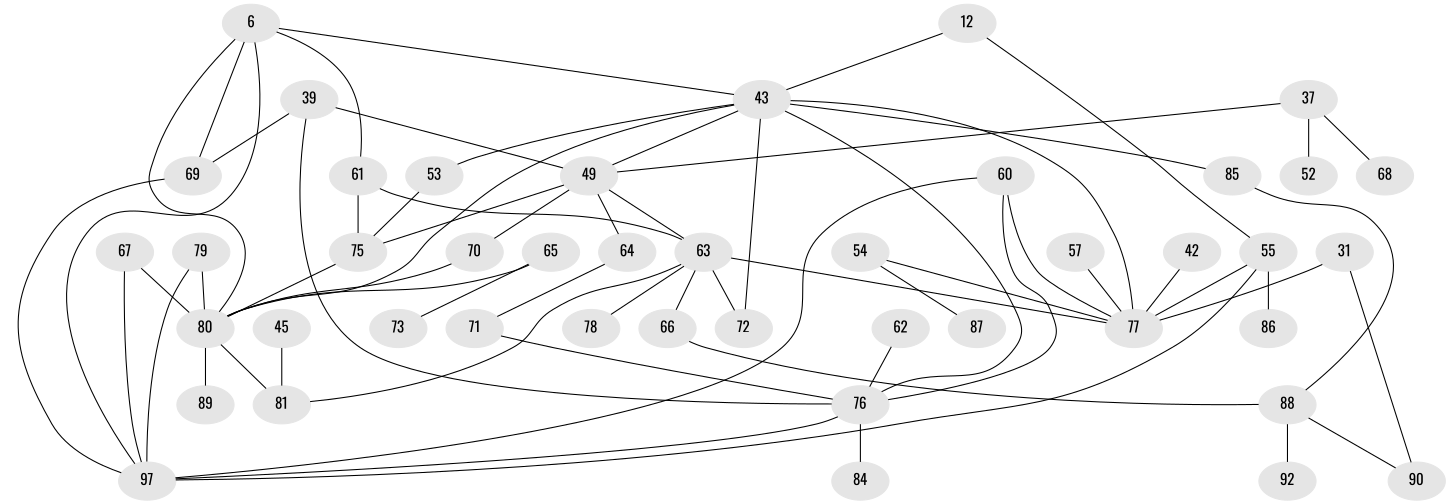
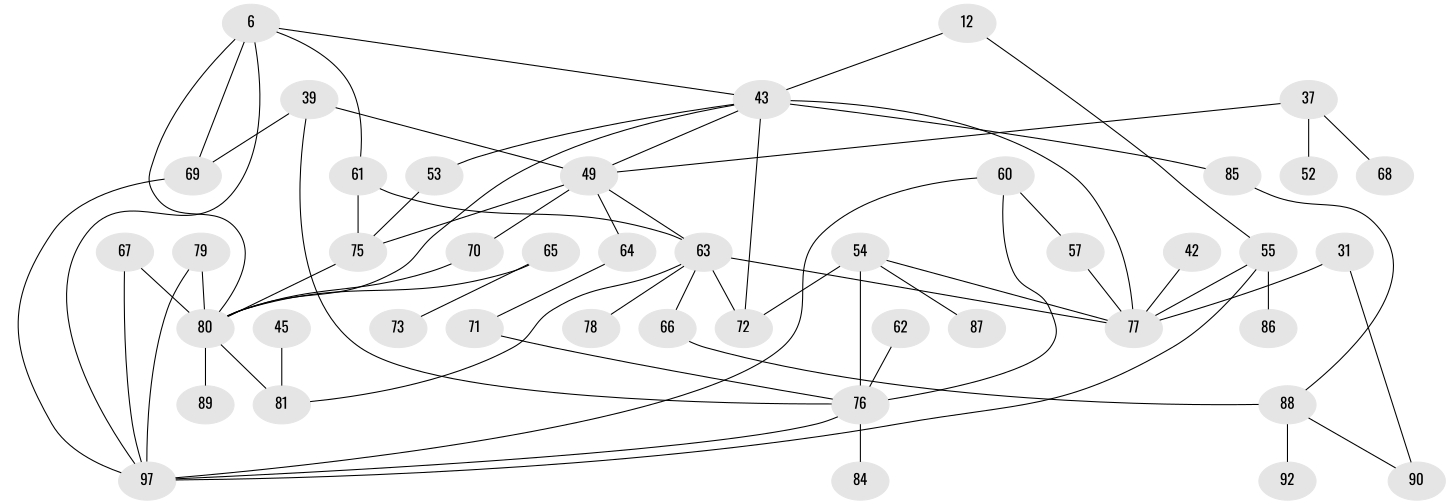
edge "43" -- "76": now "54" -- "76"
edge "60" -- "77": now "60" -- "57"
edge "54" -- "72": added
